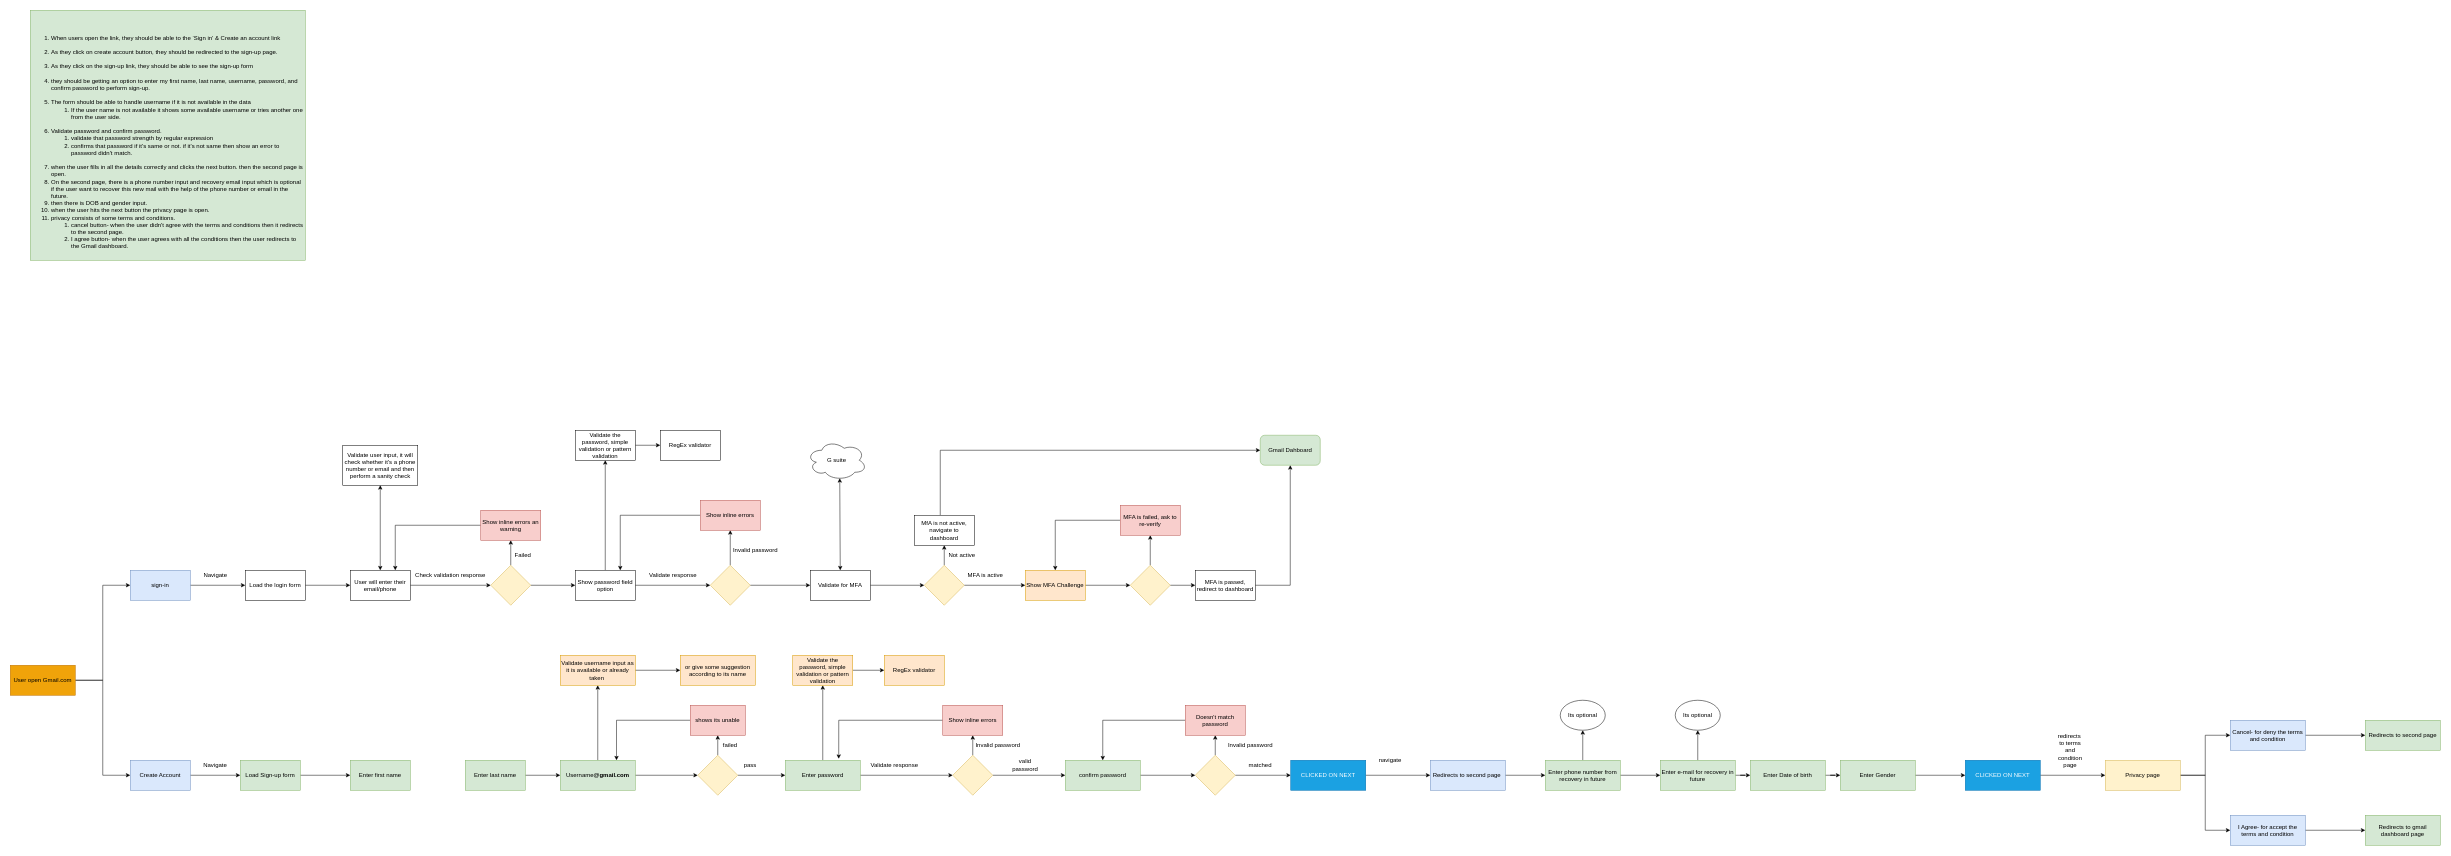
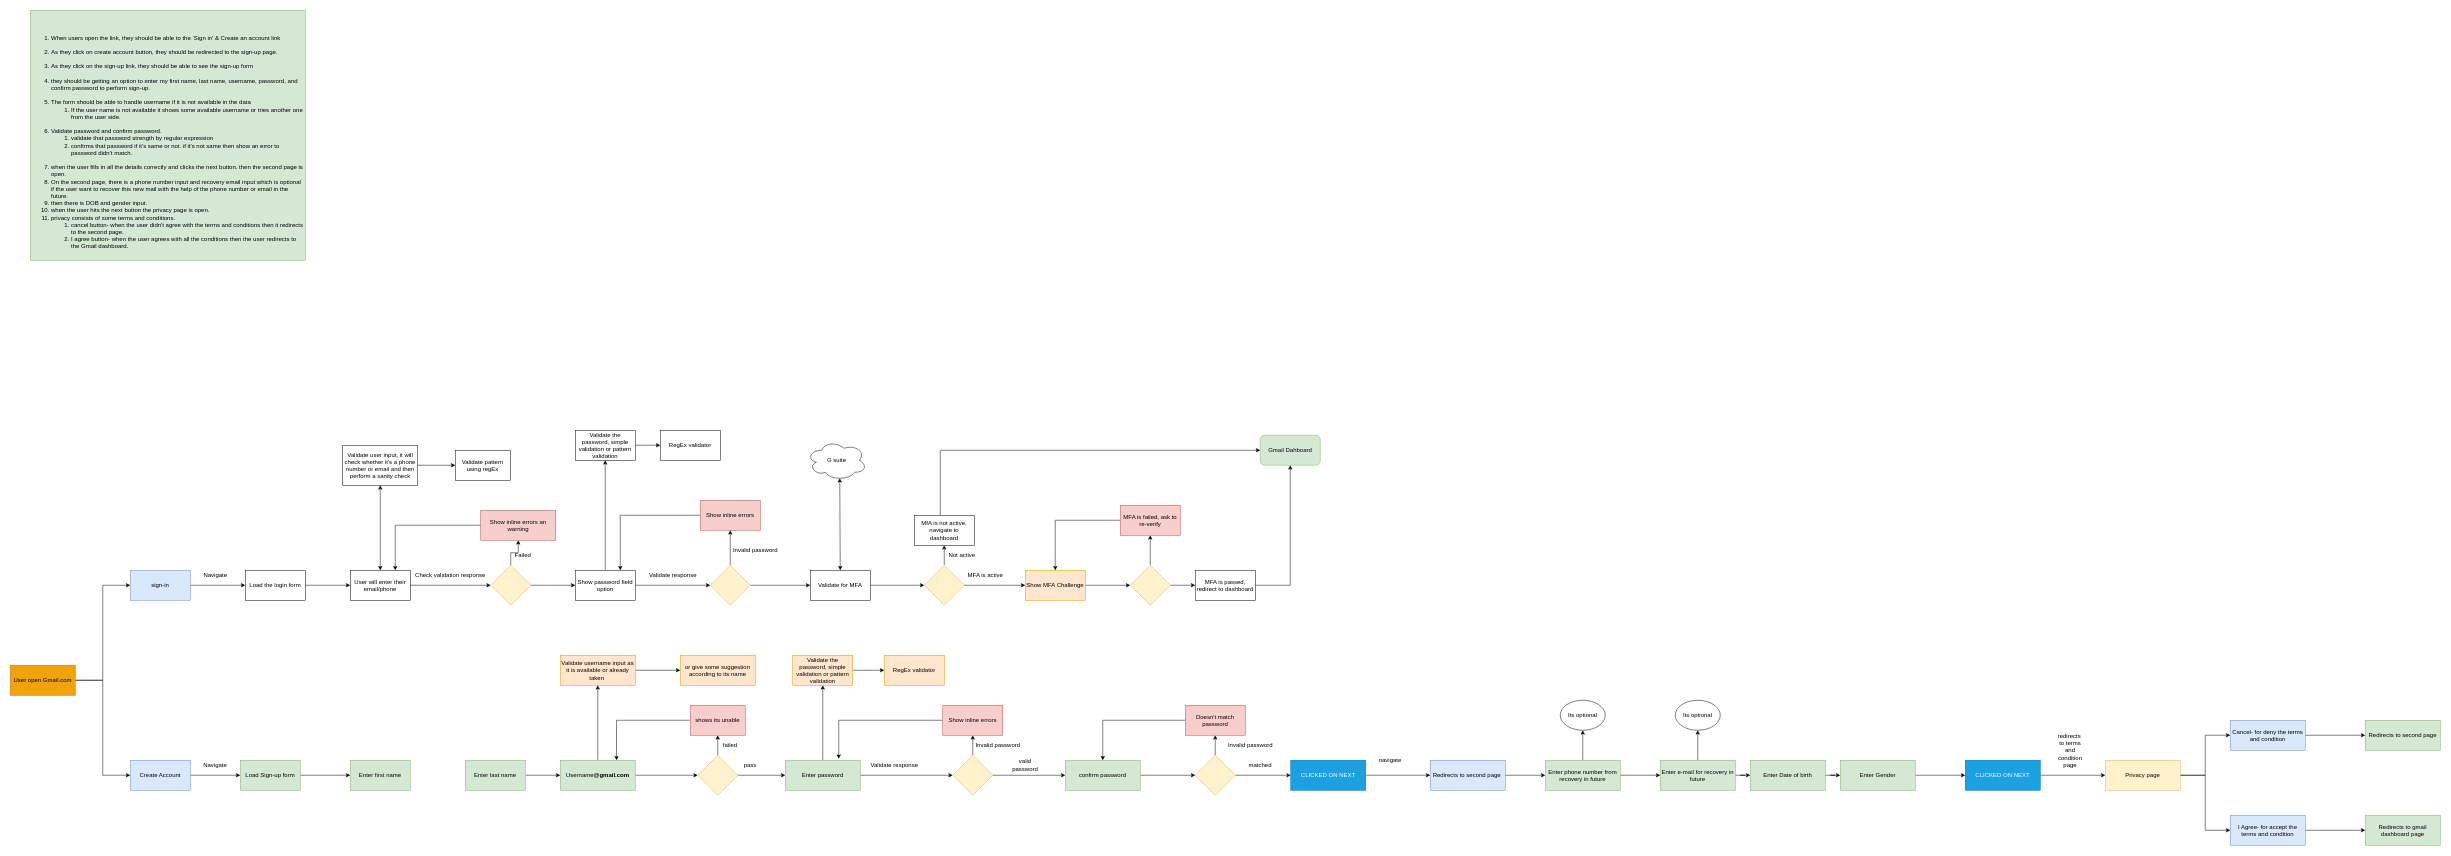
edge "Validate user input, it will check whether it's a phone number or email and then perform a sanity check" -> "Validate pattern using regEx": added
node "Validate pattern using regEx": added
node "Show inline errors an warning": size 60x30 -> 75x30
